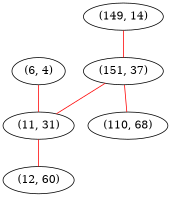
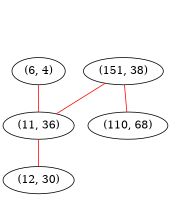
node "(149, 14)": removed
node "(151, 37)": label "(151, 37)" -> "(151, 38)"
node "(11, 31)": label "(11, 31)" -> "(11, 36)"
node "(12, 60)": label "(12, 60)" -> "(12, 30)"
